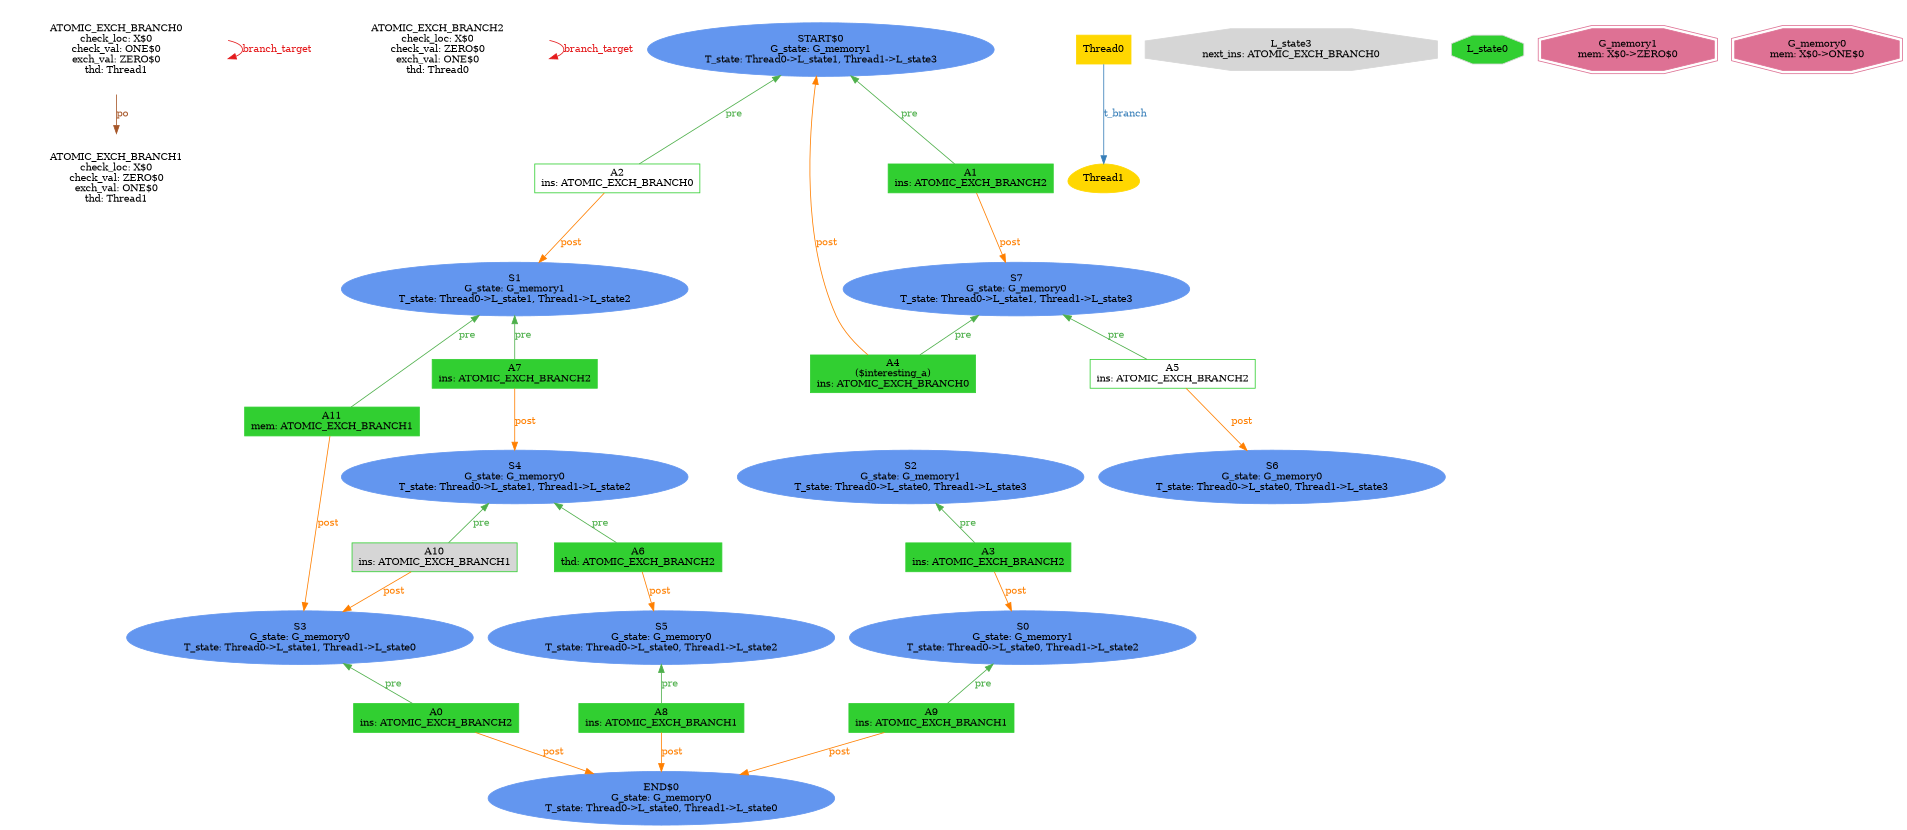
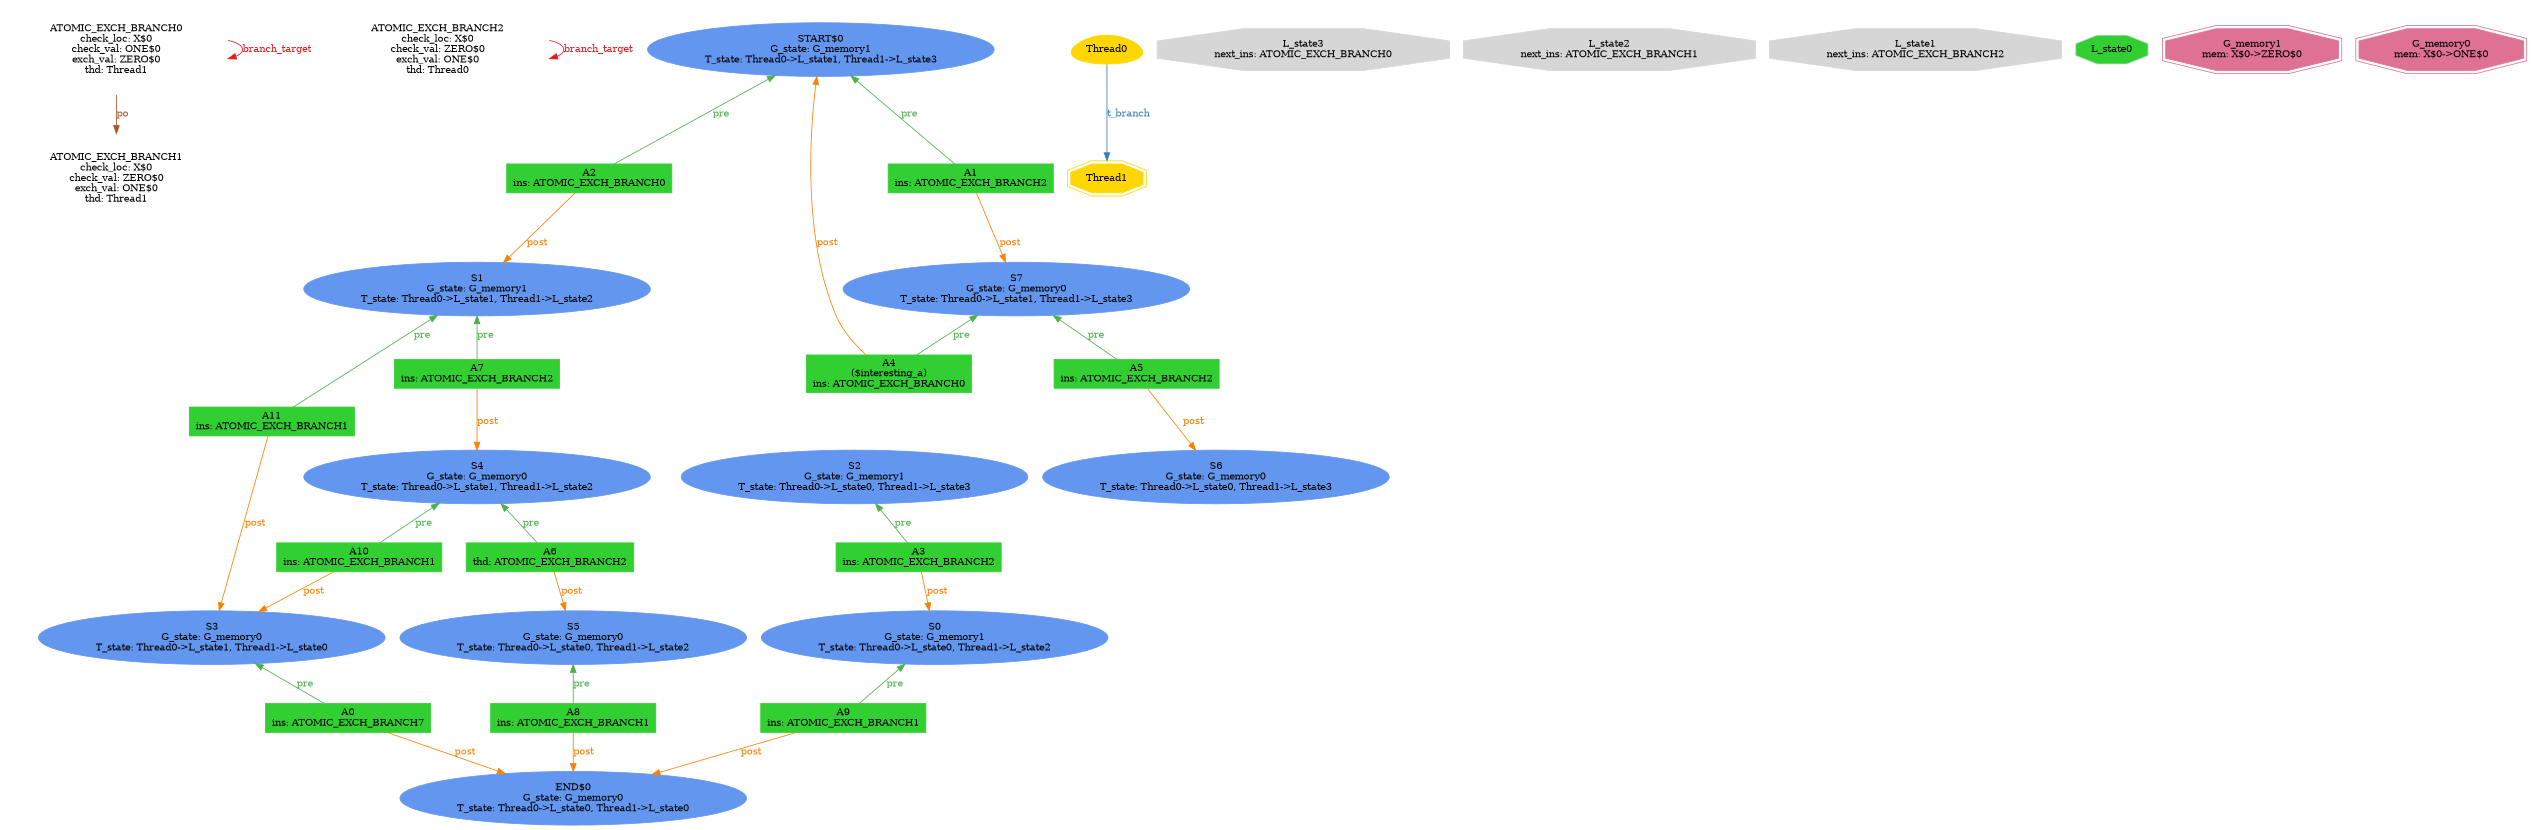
node "Thread0": shape box -> egg
node "L_state2 next_ins: ATOMIC_EXCH_BRANCH1": added
node "L_state1 next_ins: ATOMIC_EXCH_BRANCH2": added
node "A2 ins: ATOMIC_EXCH_BRANCH0": fillcolor #ffffff -> #31cf31
node "Thread1": shape egg -> doubleoctagon
node "A5 ins: ATOMIC_EXCH_BRANCH2": fillcolor #ffffff -> #31cf31
node "A11 mem: ATOMIC_EXCH_BRANCH1": label "A11 mem: ATOMIC_EXCH_BRANCH1" -> "A11 ins: ATOMIC_EXCH_BRANCH1"
node "A10 ins: ATOMIC_EXCH_BRANCH1": fillcolor #d6d6d6 -> #31cf31
node "A0 ins: ATOMIC_EXCH_BRANCH2": label "A0 ins: ATOMIC_EXCH_BRANCH2" -> "A0 ins: ATOMIC_EXCH_BRANCH7"
